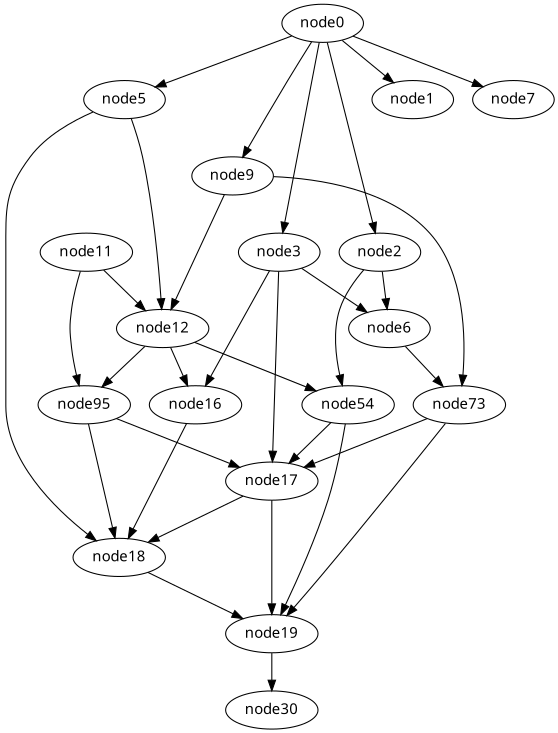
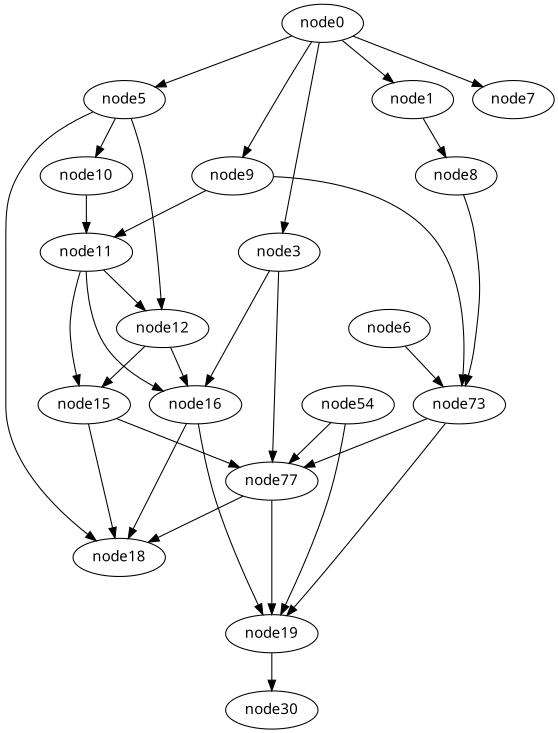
node "node10": added
node "node8": added
edge "node9" -> "node12": now "node9" -> "node11"
node "node2": removed
edge "node3" -> "node6": removed
edge "node11" -> "node16": added
edge "node12" -> "node54": removed
node "node95": label "node95" -> "node15"
node "node17": label "node17" -> "node77"
edge "node18" -> "node19": now "node16" -> "node19"
